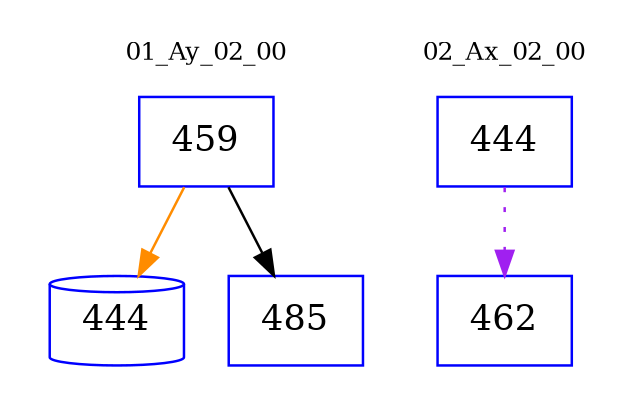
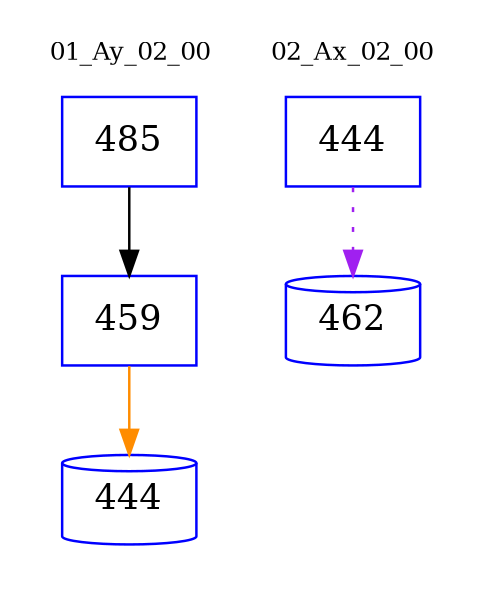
edge "459" -> "485": reversed
node "462": shape box -> cylinder
